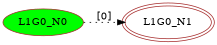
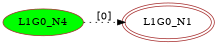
node "L1G0_N0": label "L1G0_N0" -> "L1G0_N4"
